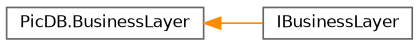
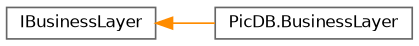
edge "IBusinessLayer" -> "PicDB.BusinessLayer": reversed
